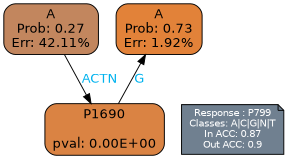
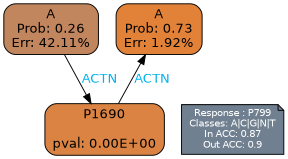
node "A Prob: 0.27 Err: 42.11%": label "A Prob: 0.27 Err: 42.11%" -> "A Prob: 0.26 Err: 42.11%"
edge "P1690 pval: 0.00E+00" -> "A Prob: 0.73 Err: 1.92%": label "G" -> "ACTN"
